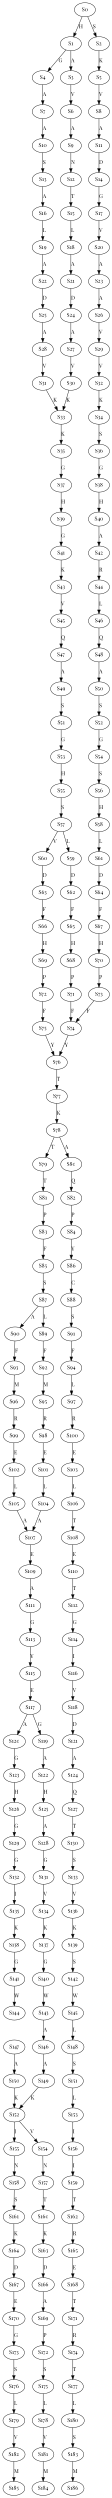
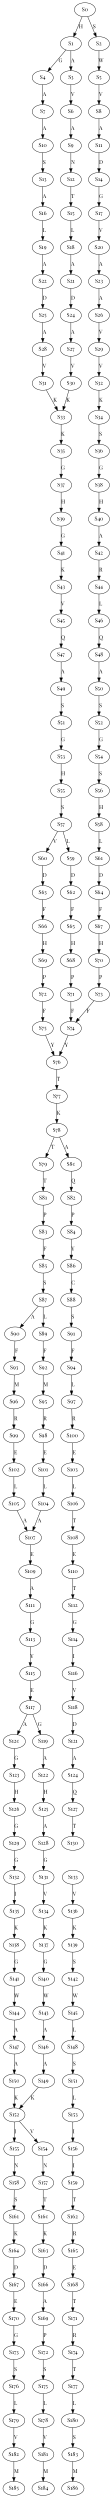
edge "S2" -> "S5": label "K" -> "W"
edge "S130" -> "S133": removed, label "S"
edge "S144" -> "S147": added, label "A"
